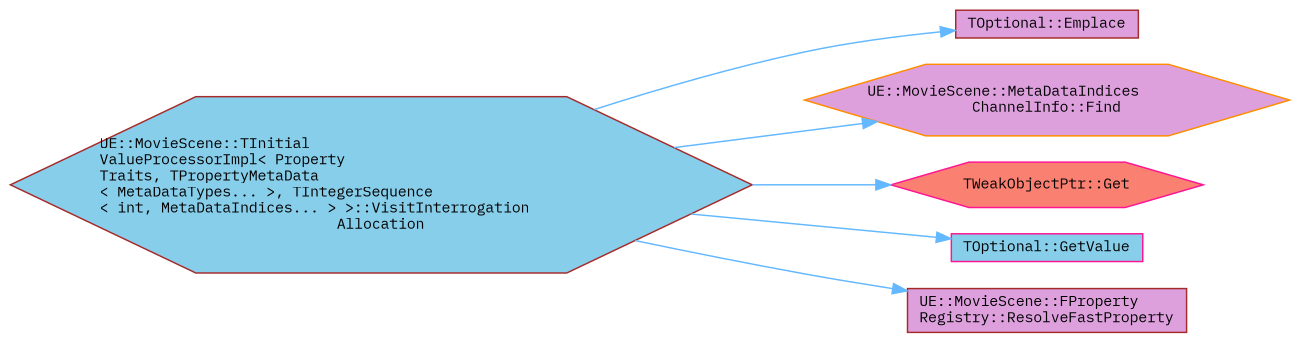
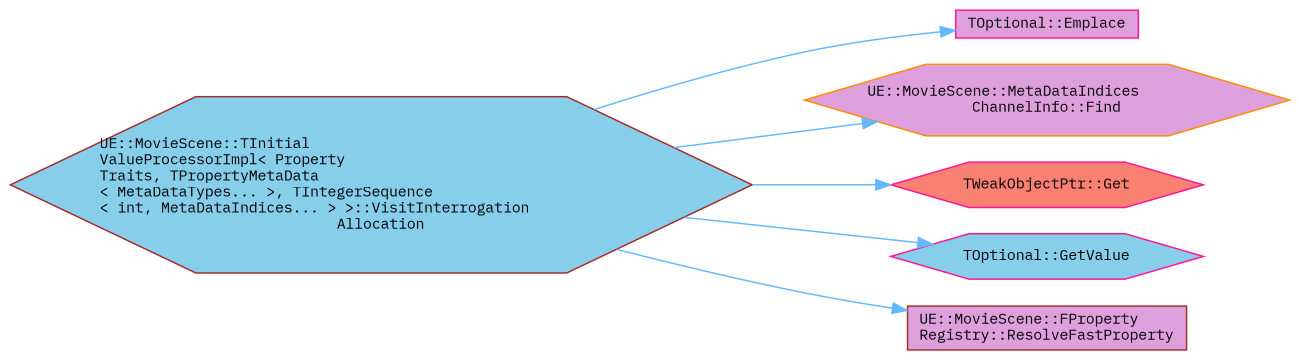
node "TOptional::Emplace": color brown -> deeppink
node "TOptional::GetValue": shape box -> hexagon
